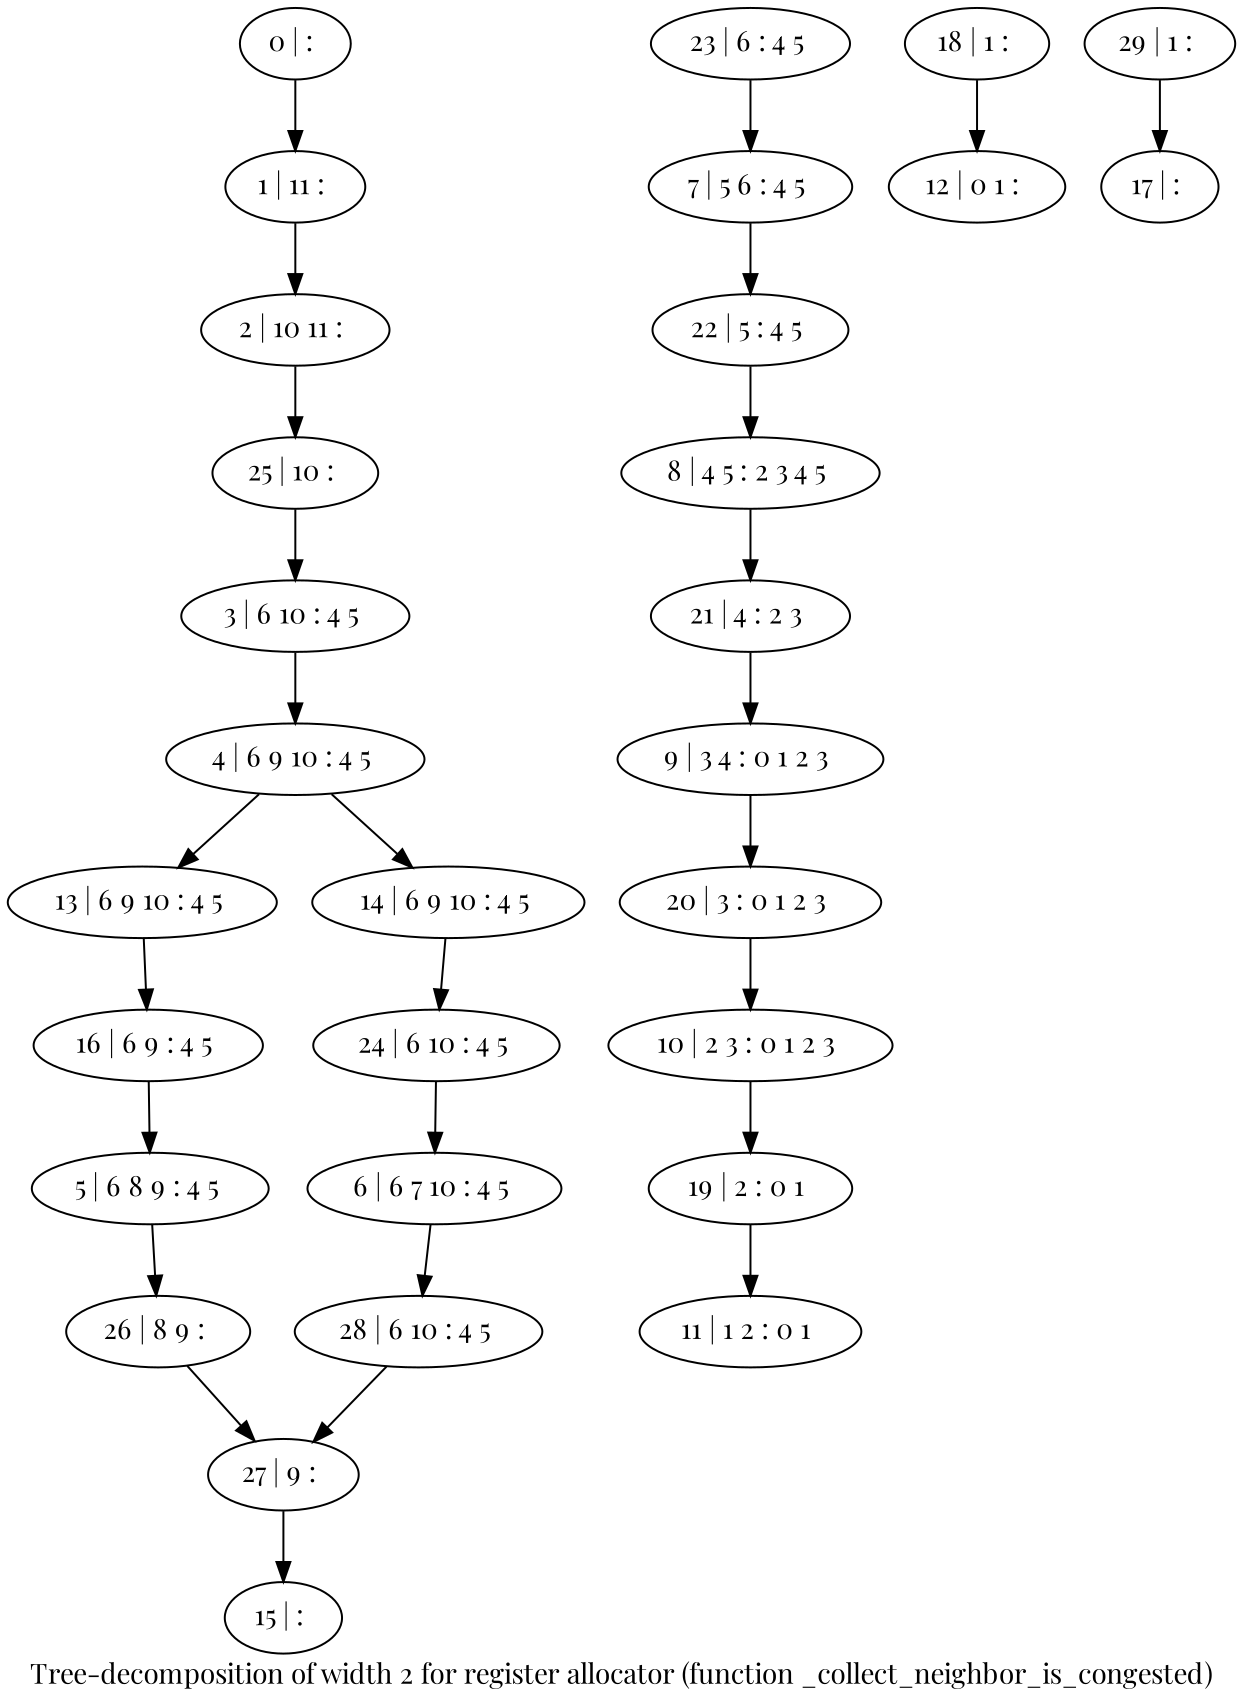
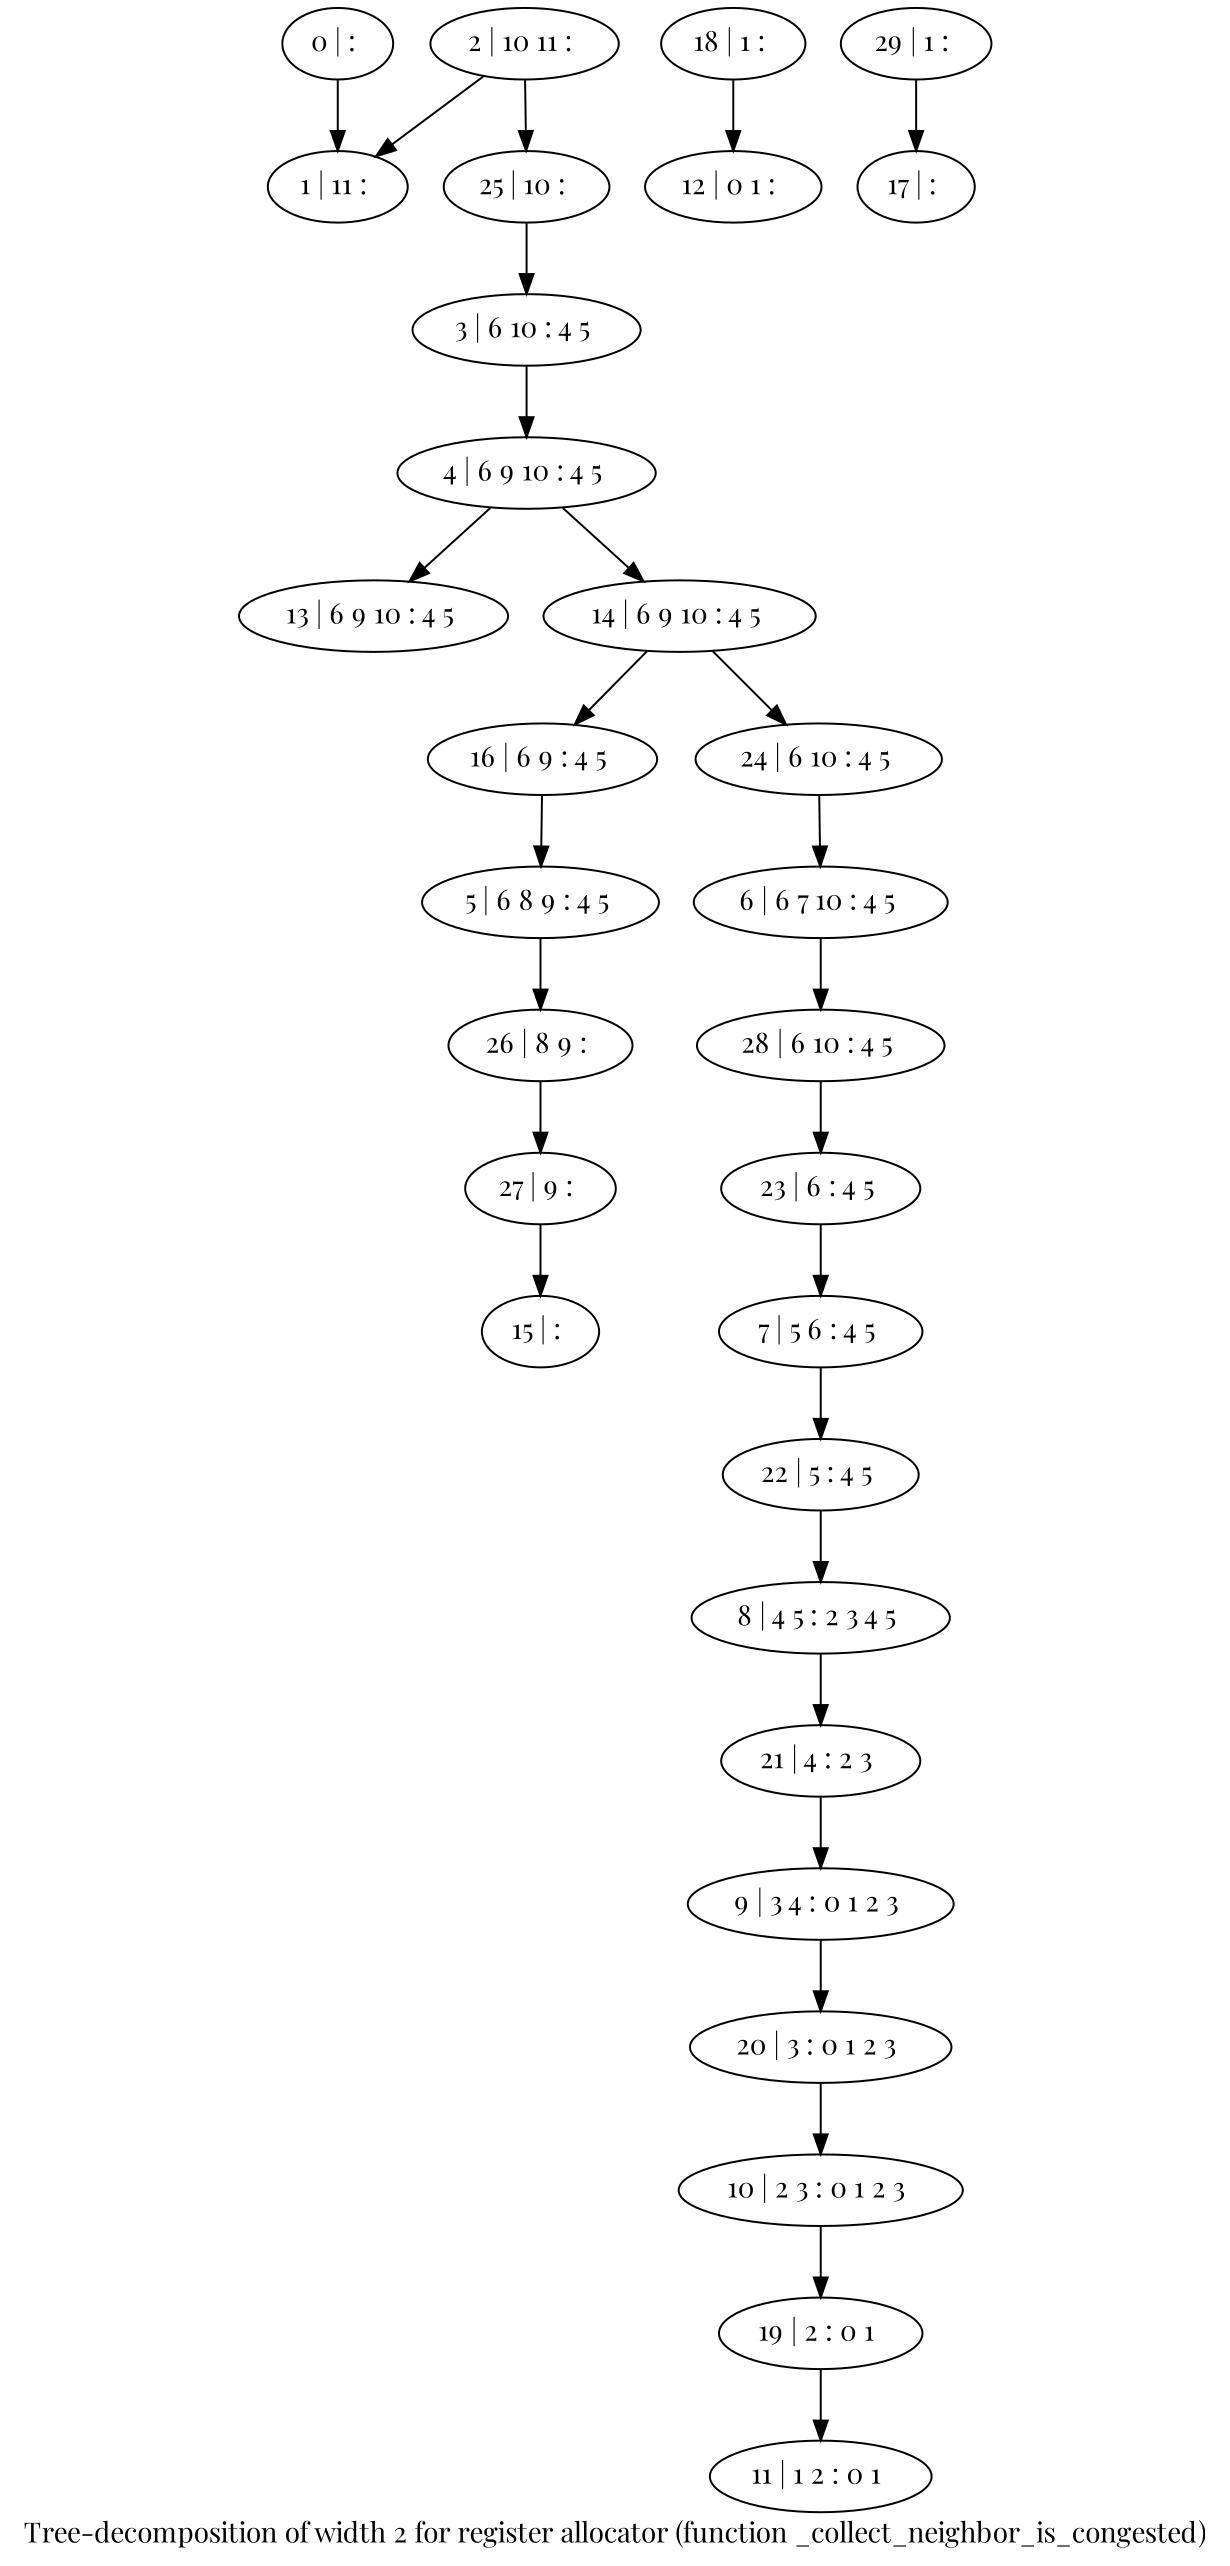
edge "1 | 11 :" -> "2 | 10 11 :": reversed
edge "13 | 6 9 10 : 4 5" -> "16 | 6 9 : 4 5": now "14 | 6 9 10 : 4 5" -> "16 | 6 9 : 4 5"
edge "28 | 6 10 : 4 5" -> "27 | 9 :": now "28 | 6 10 : 4 5" -> "23 | 6 : 4 5"
